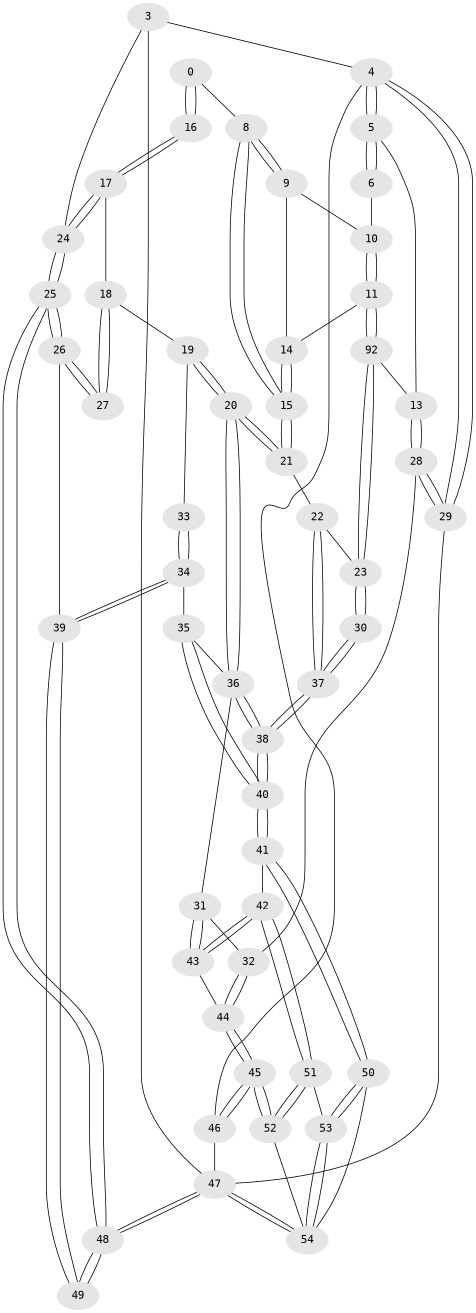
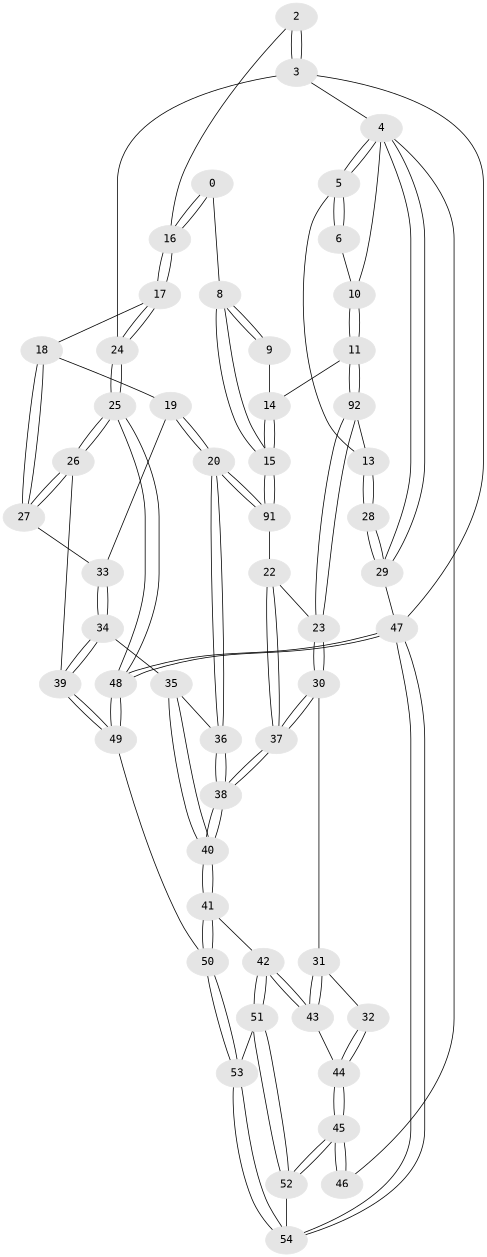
node "2": added
edge "9" -- "10": now "4" -- "10"
node "21": label "21" -> "91"
edge "27" -- "33": added
edge "28" -- "32": removed
edge "36" -- "31": now "30" -- "31"
edge "46" -- "47": removed
edge "50" -- "54": now "50" -- "49"
